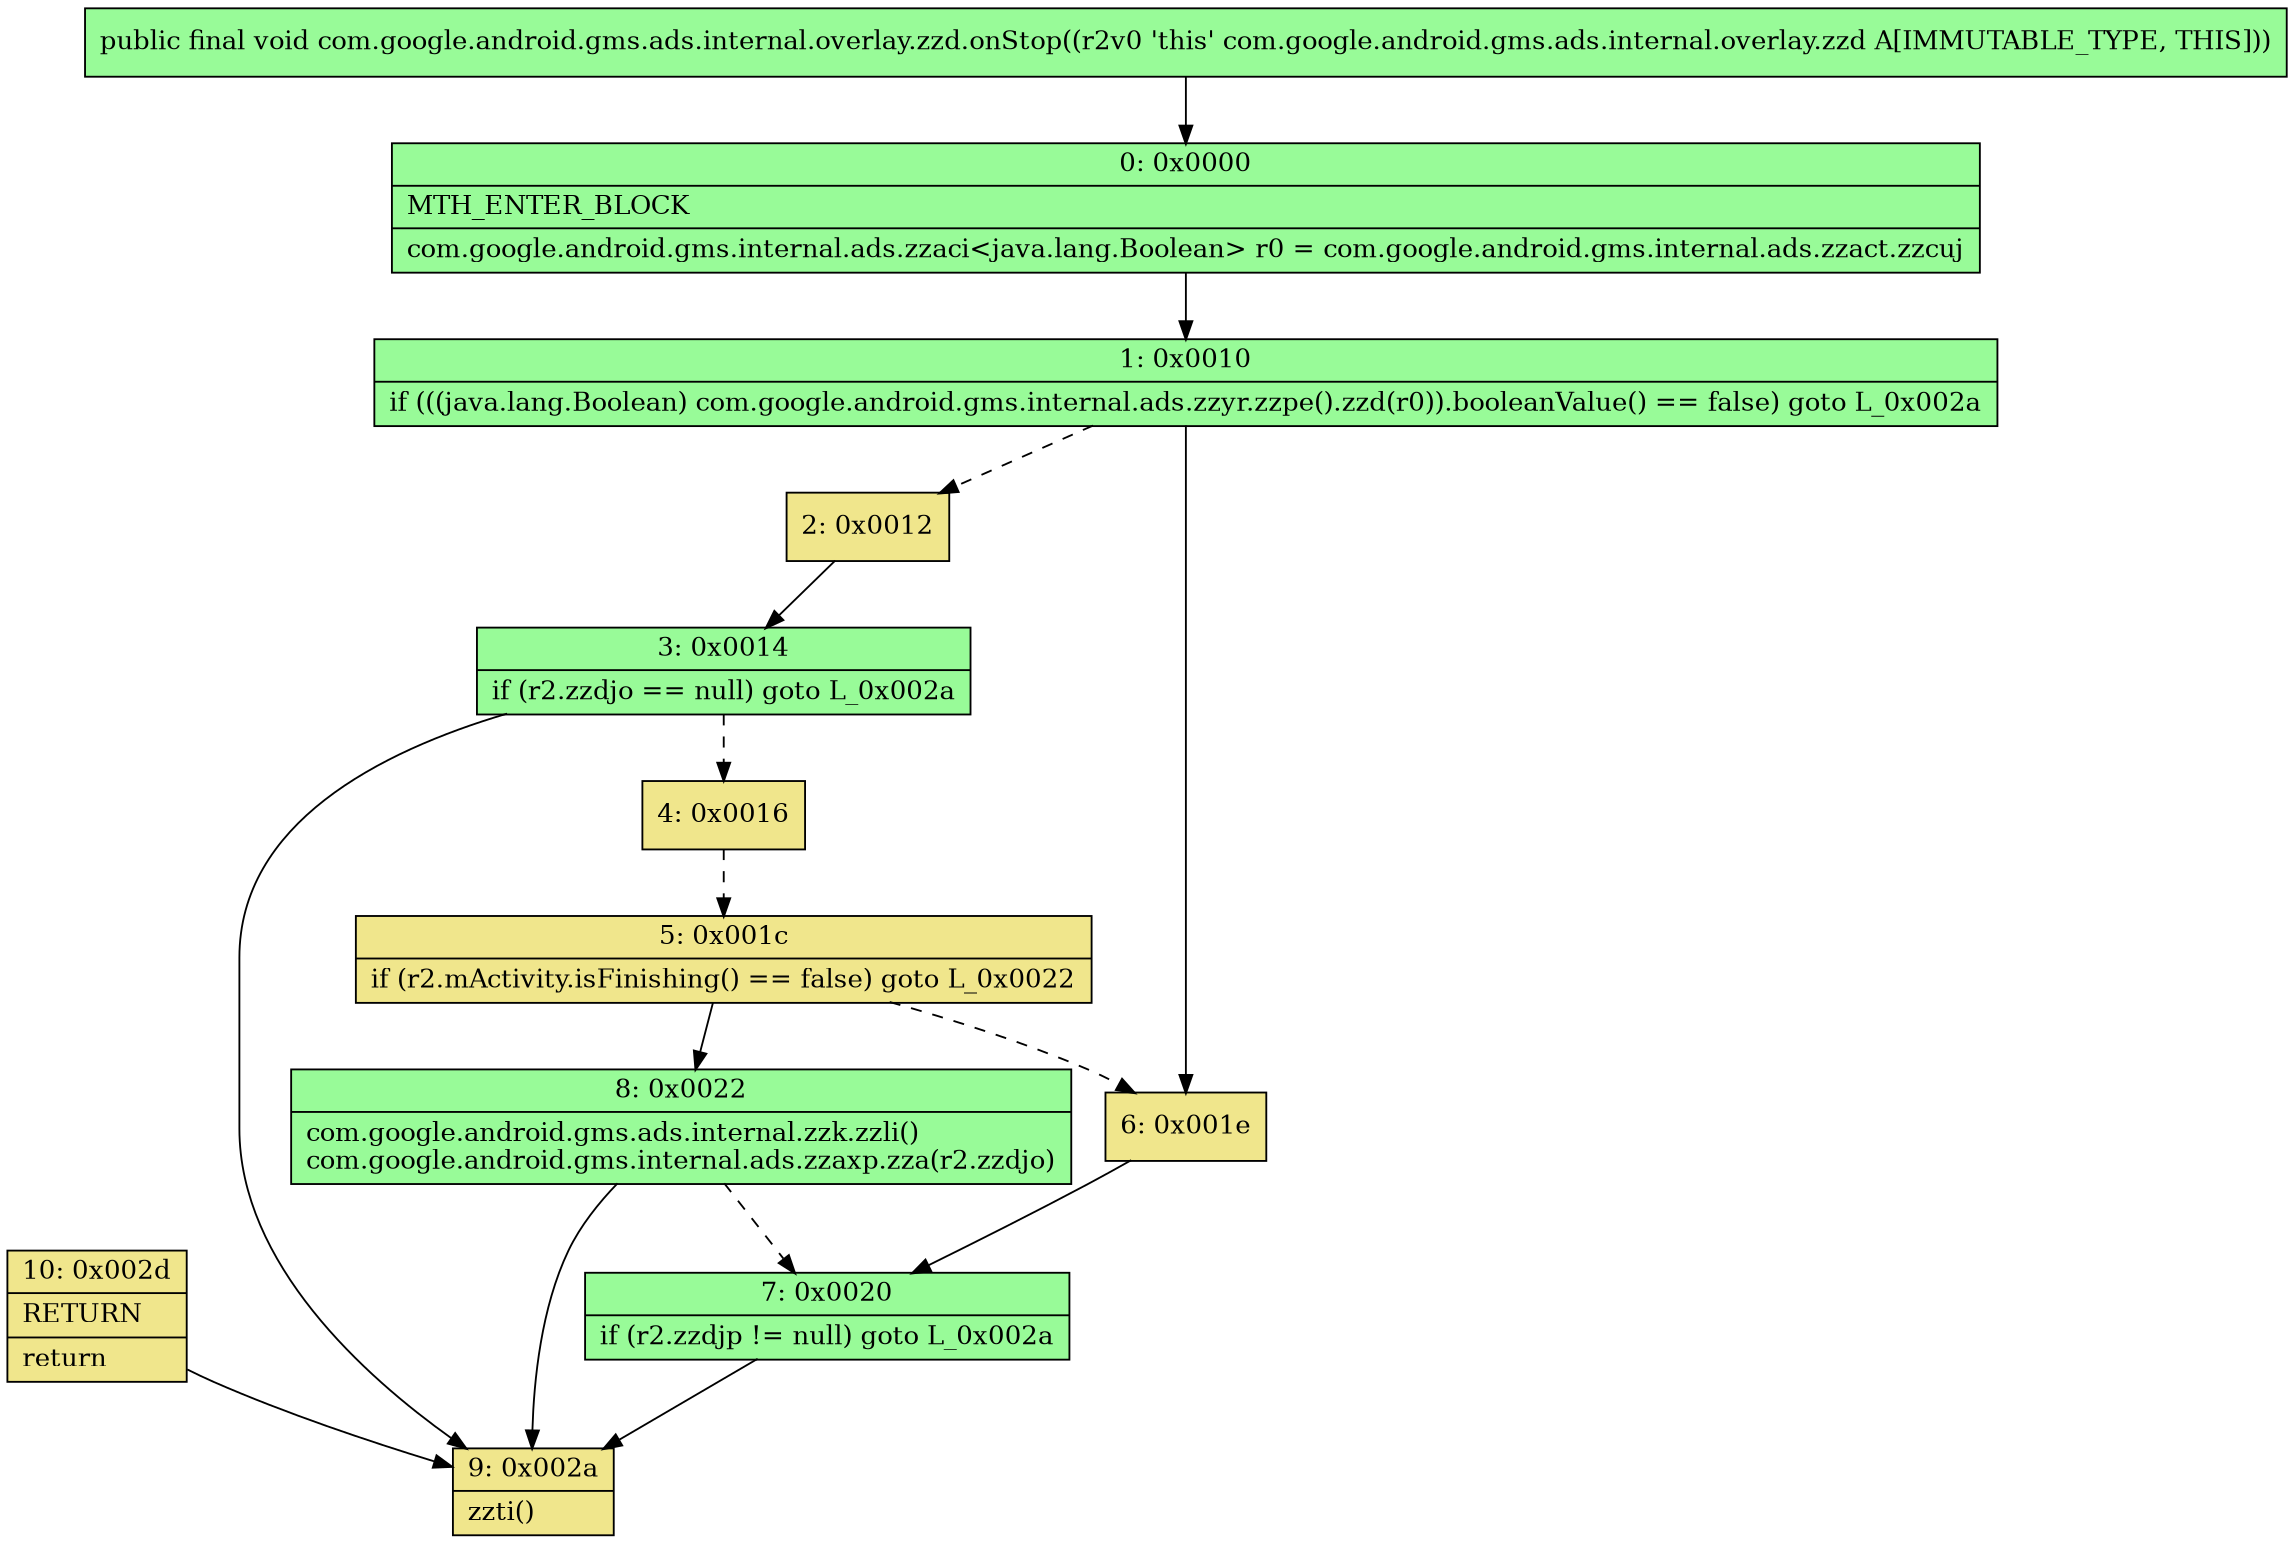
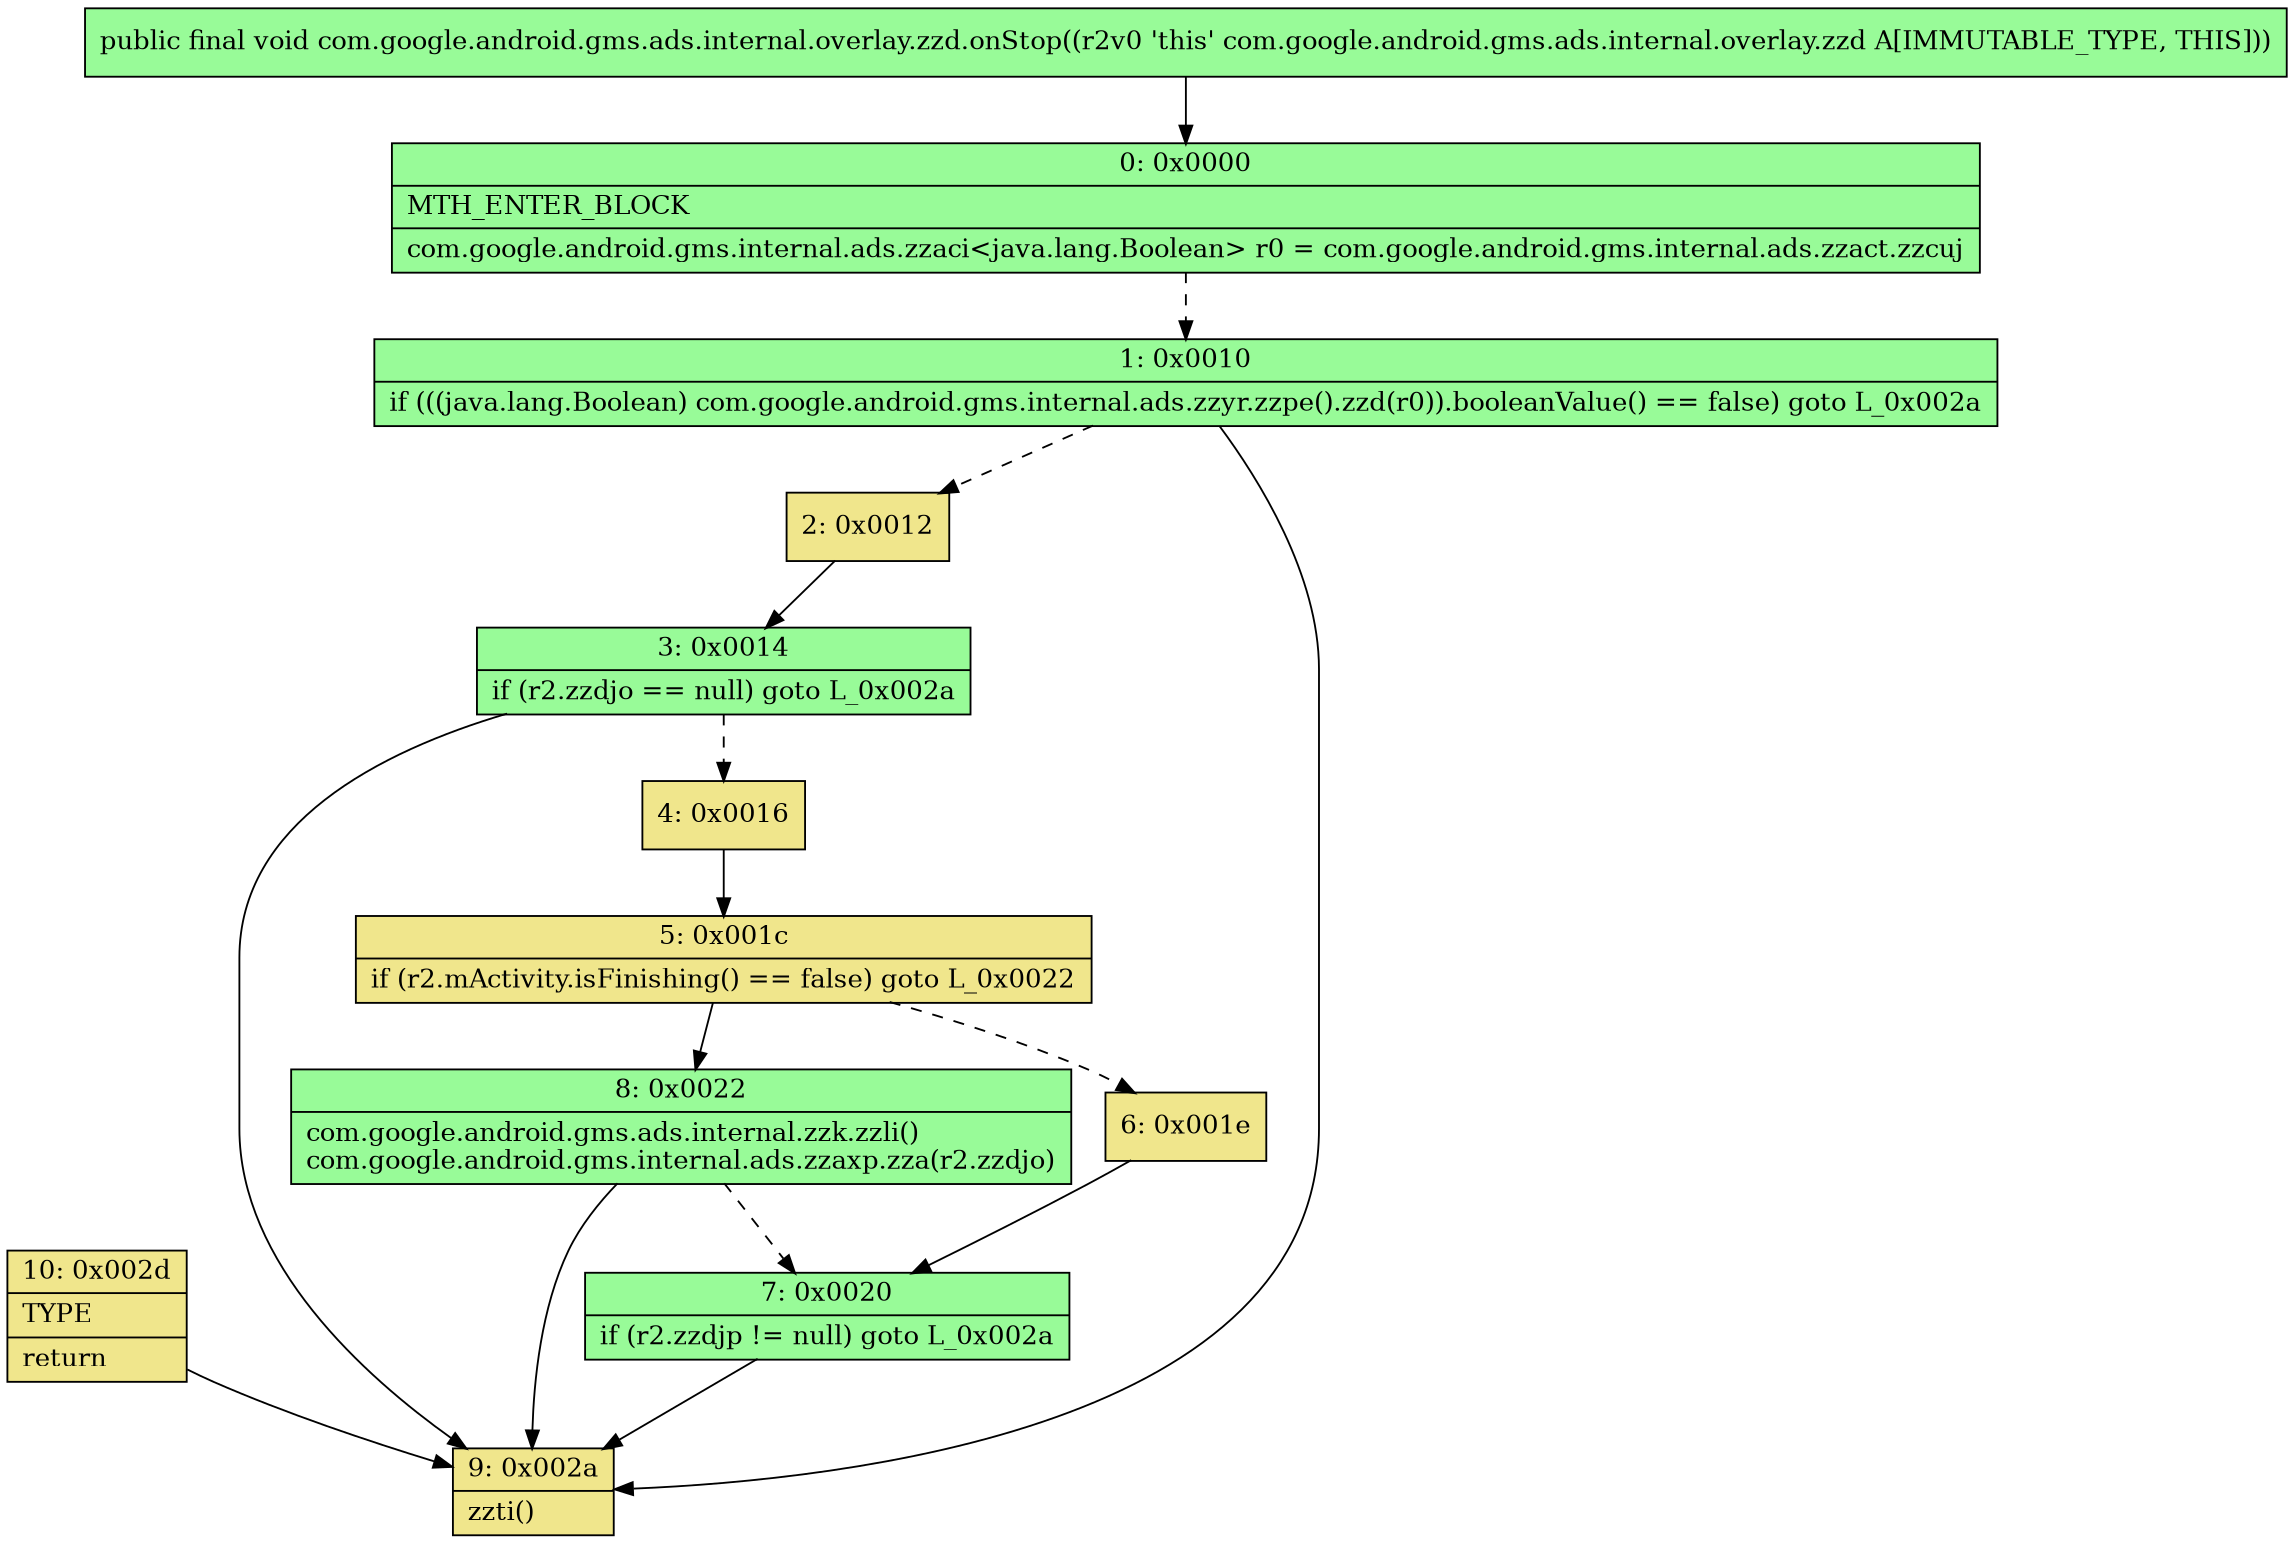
edge "0: 0x0000" -> "1: 0x0010": style solid -> dashed
edge "1: 0x0010" -> "6: 0x001e": now "1: 0x0010" -> "9: 0x002a"
edge "4: 0x0016" -> "5: 0x001c": style dashed -> solid
node "10: 0x002d": text "RETURN" -> "TYPE"
